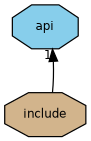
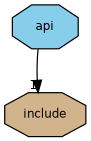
edge "include" -> "api": reversed
